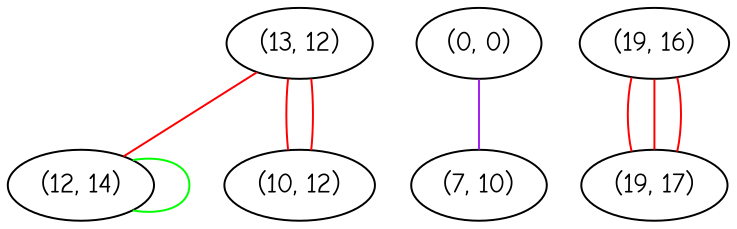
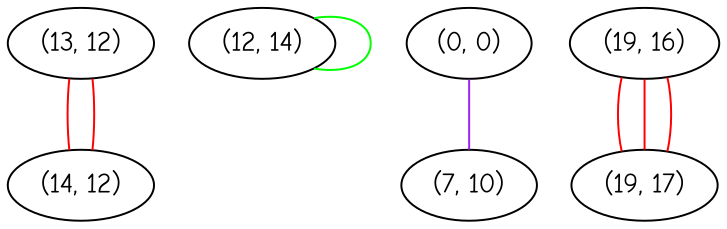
edge "(13, 12)" -- "(12, 14)": removed
node "(10, 12)": label "(10, 12)" -> "(14, 12)"
